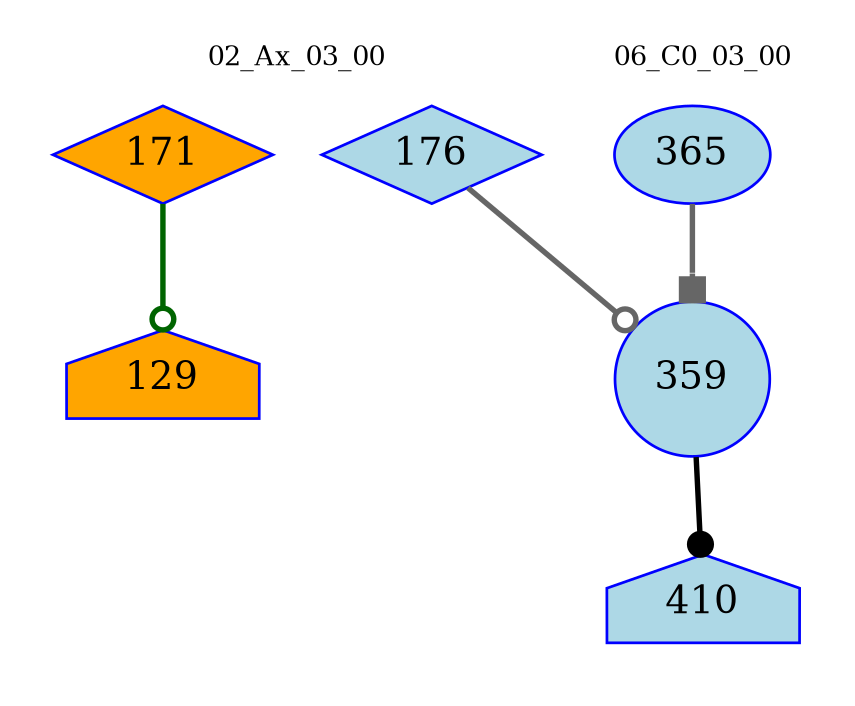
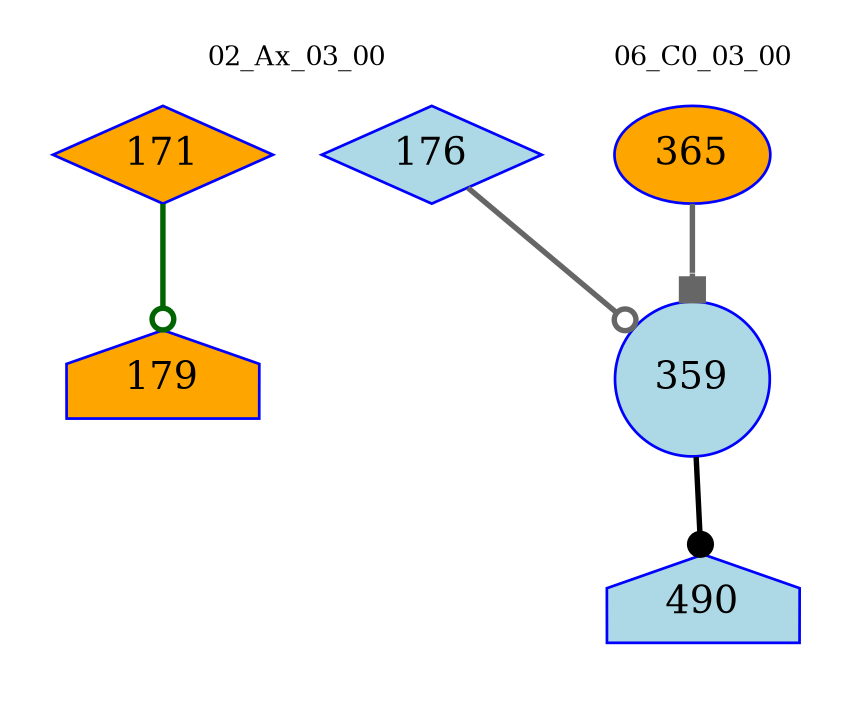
node "365": fillcolor lightblue -> orange
node "129": label "129" -> "179"
node "410": label "410" -> "490"
